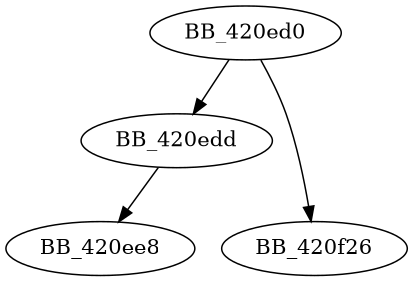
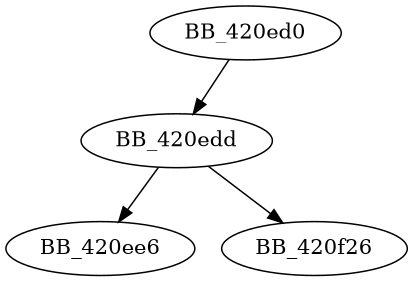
edge "BB_420ed0" -> "BB_420f26": now "BB_420edd" -> "BB_420f26"
node "BB_420ee8": label "BB_420ee8" -> "BB_420ee6"
